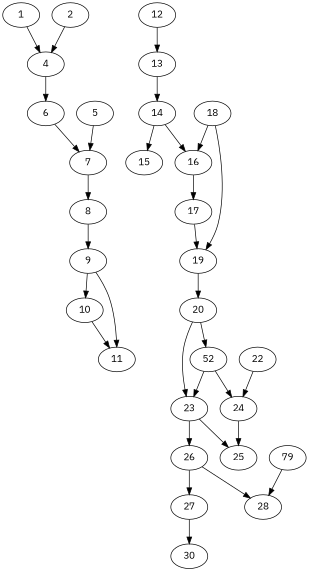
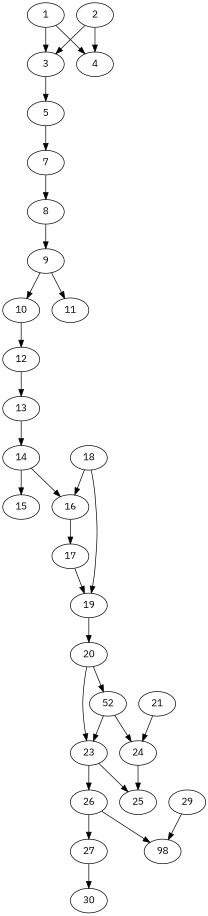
node "3": added
node "6": removed
edge "10" -> "11": now "10" -> "12"
node "22": label "22" -> "21"
node "79": label "79" -> "29"
node "28": label "28" -> "98"
